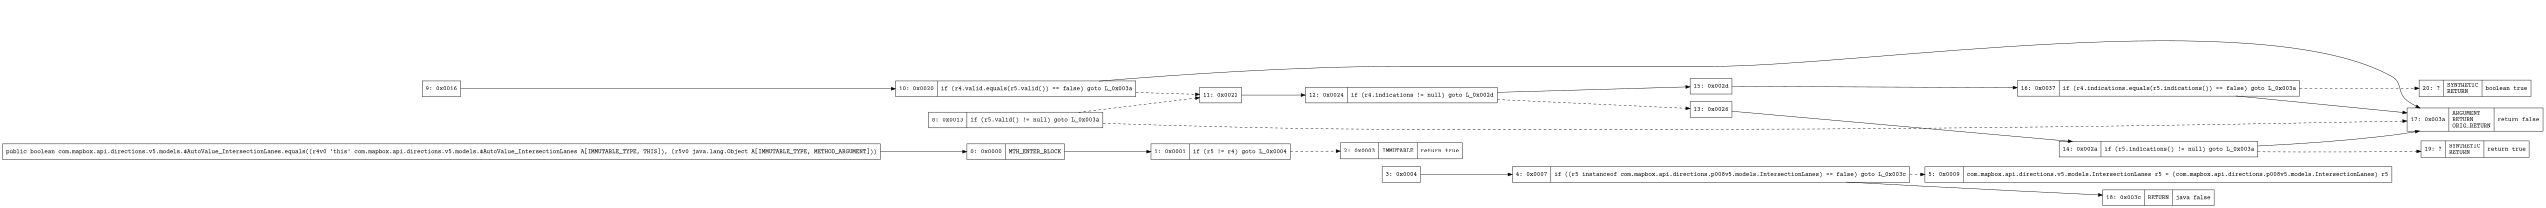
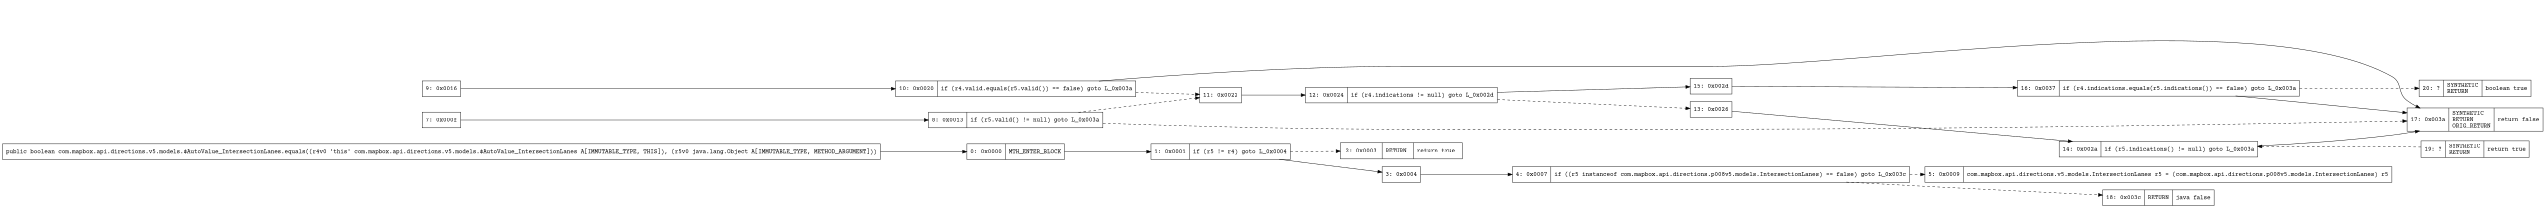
node "17: 0x003a": text "ARGUMENT" -> "SYNTHETIC"
node "7: 0x000f": added
node "2: 0x0003": text "IMMUTABLE" -> "RETURN"
edge "14: 0x002a" -> "19: ?": reversed
edge "1: 0x0001" -> "3: 0x0004": added
edge "4: 0x0007" -> "18: 0x003c": style solid -> dashed
